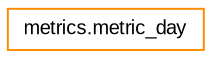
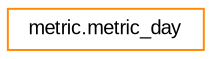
node "metrics.metric_day": label "metrics.metric_day" -> "metric.metric_day"
